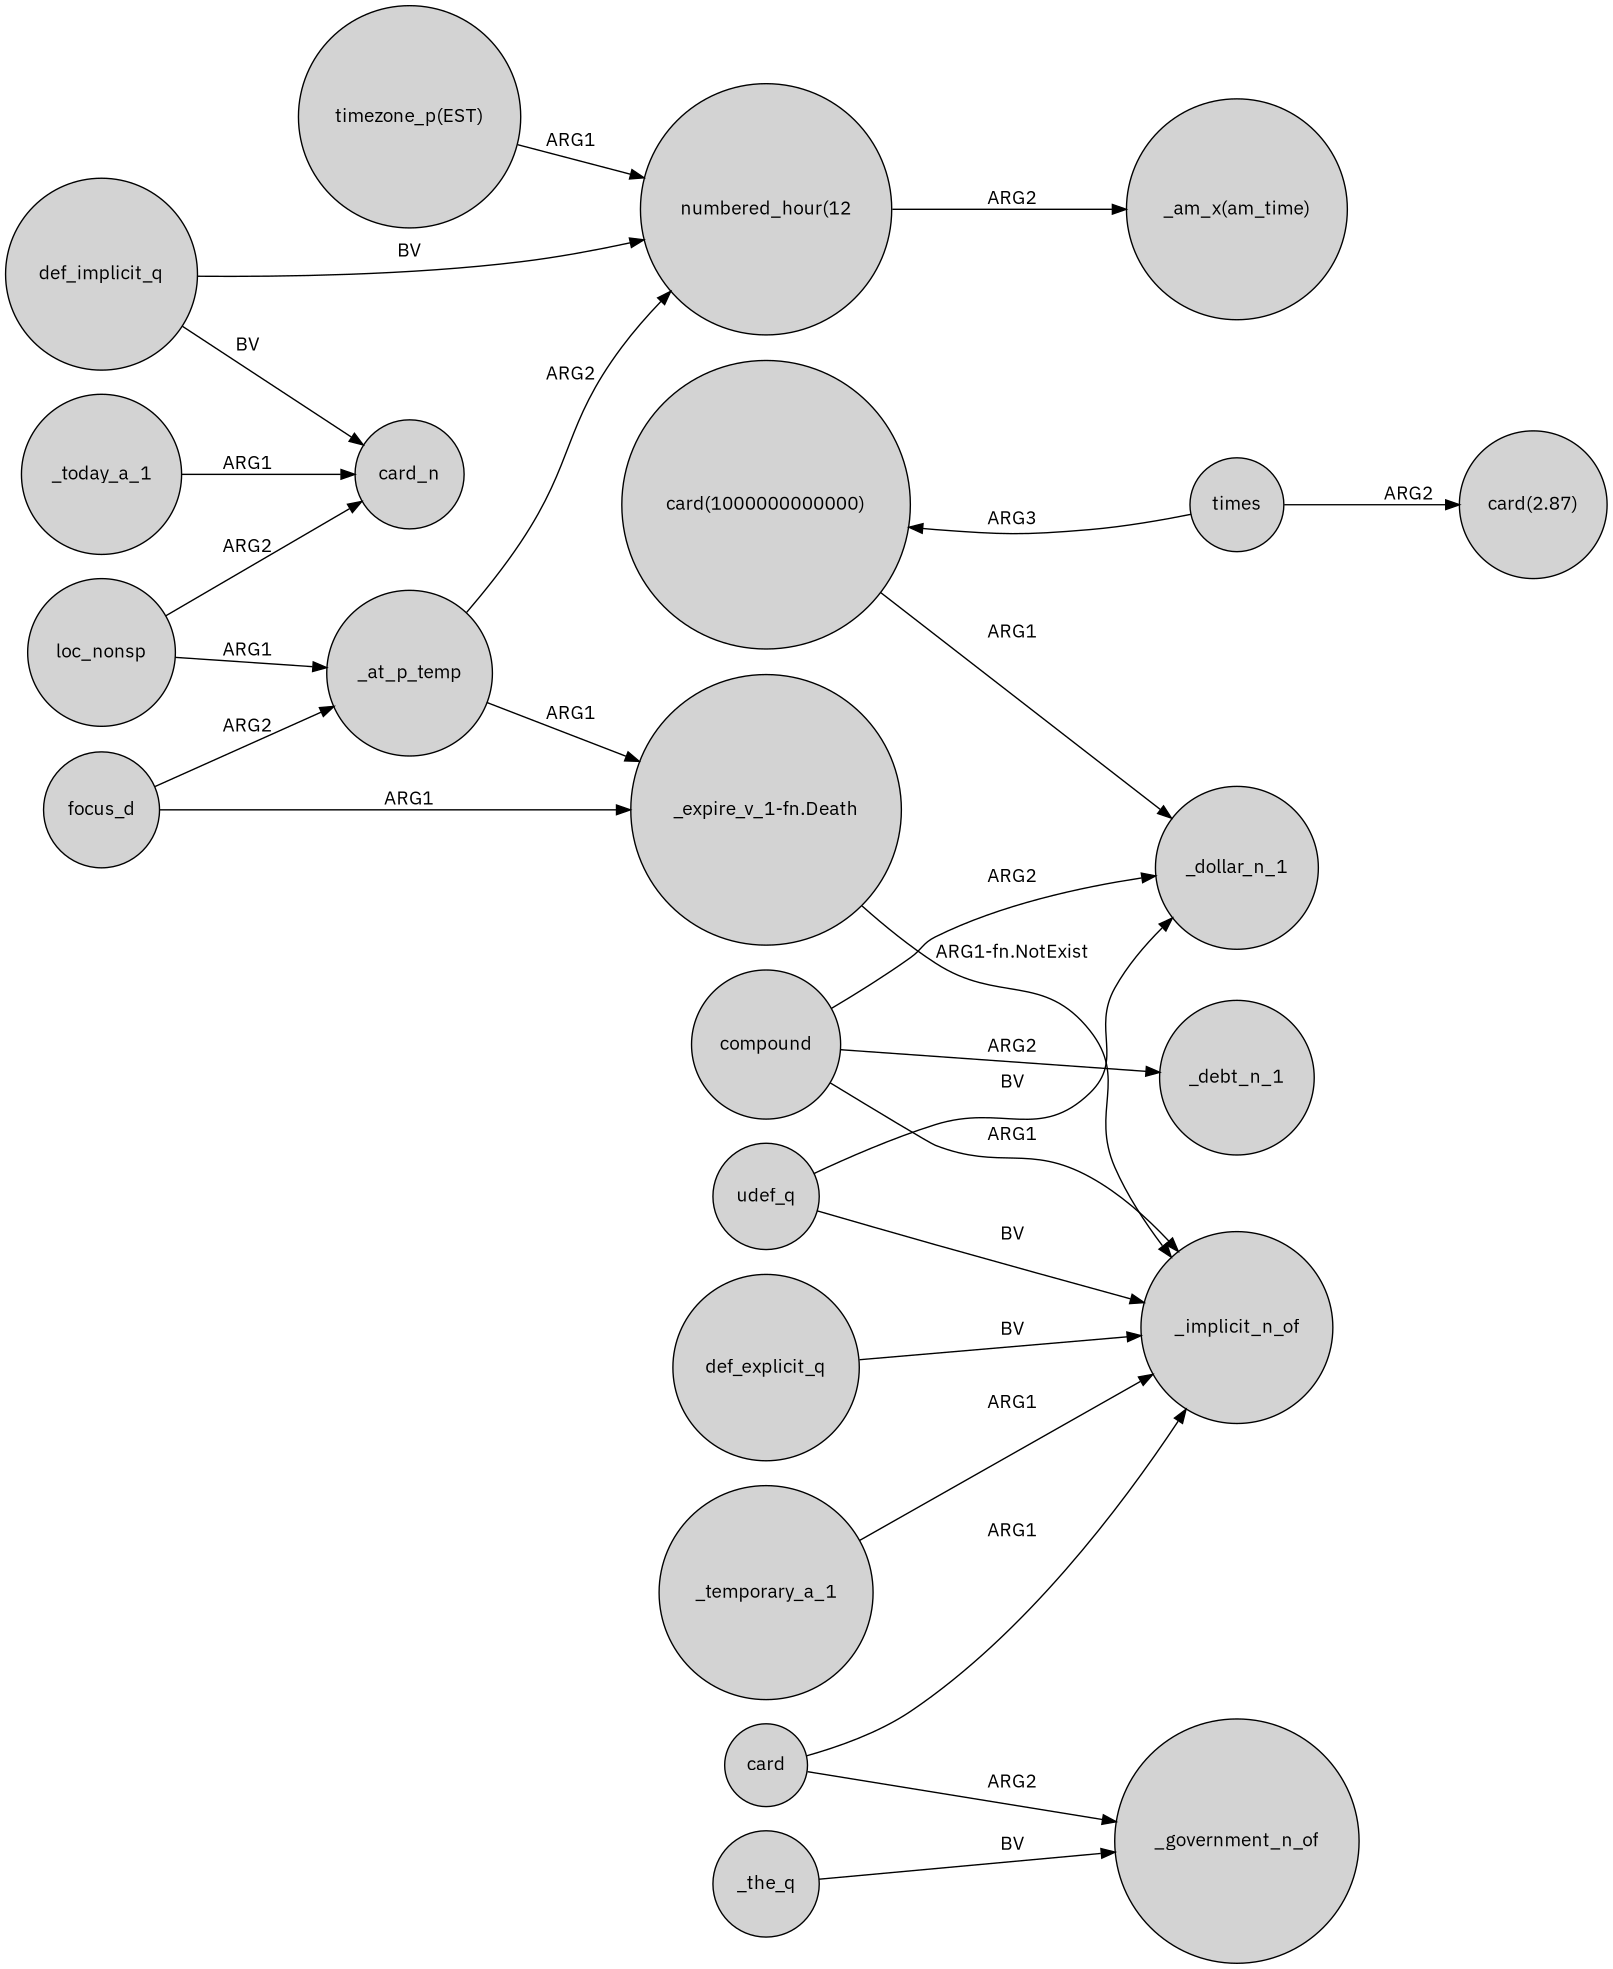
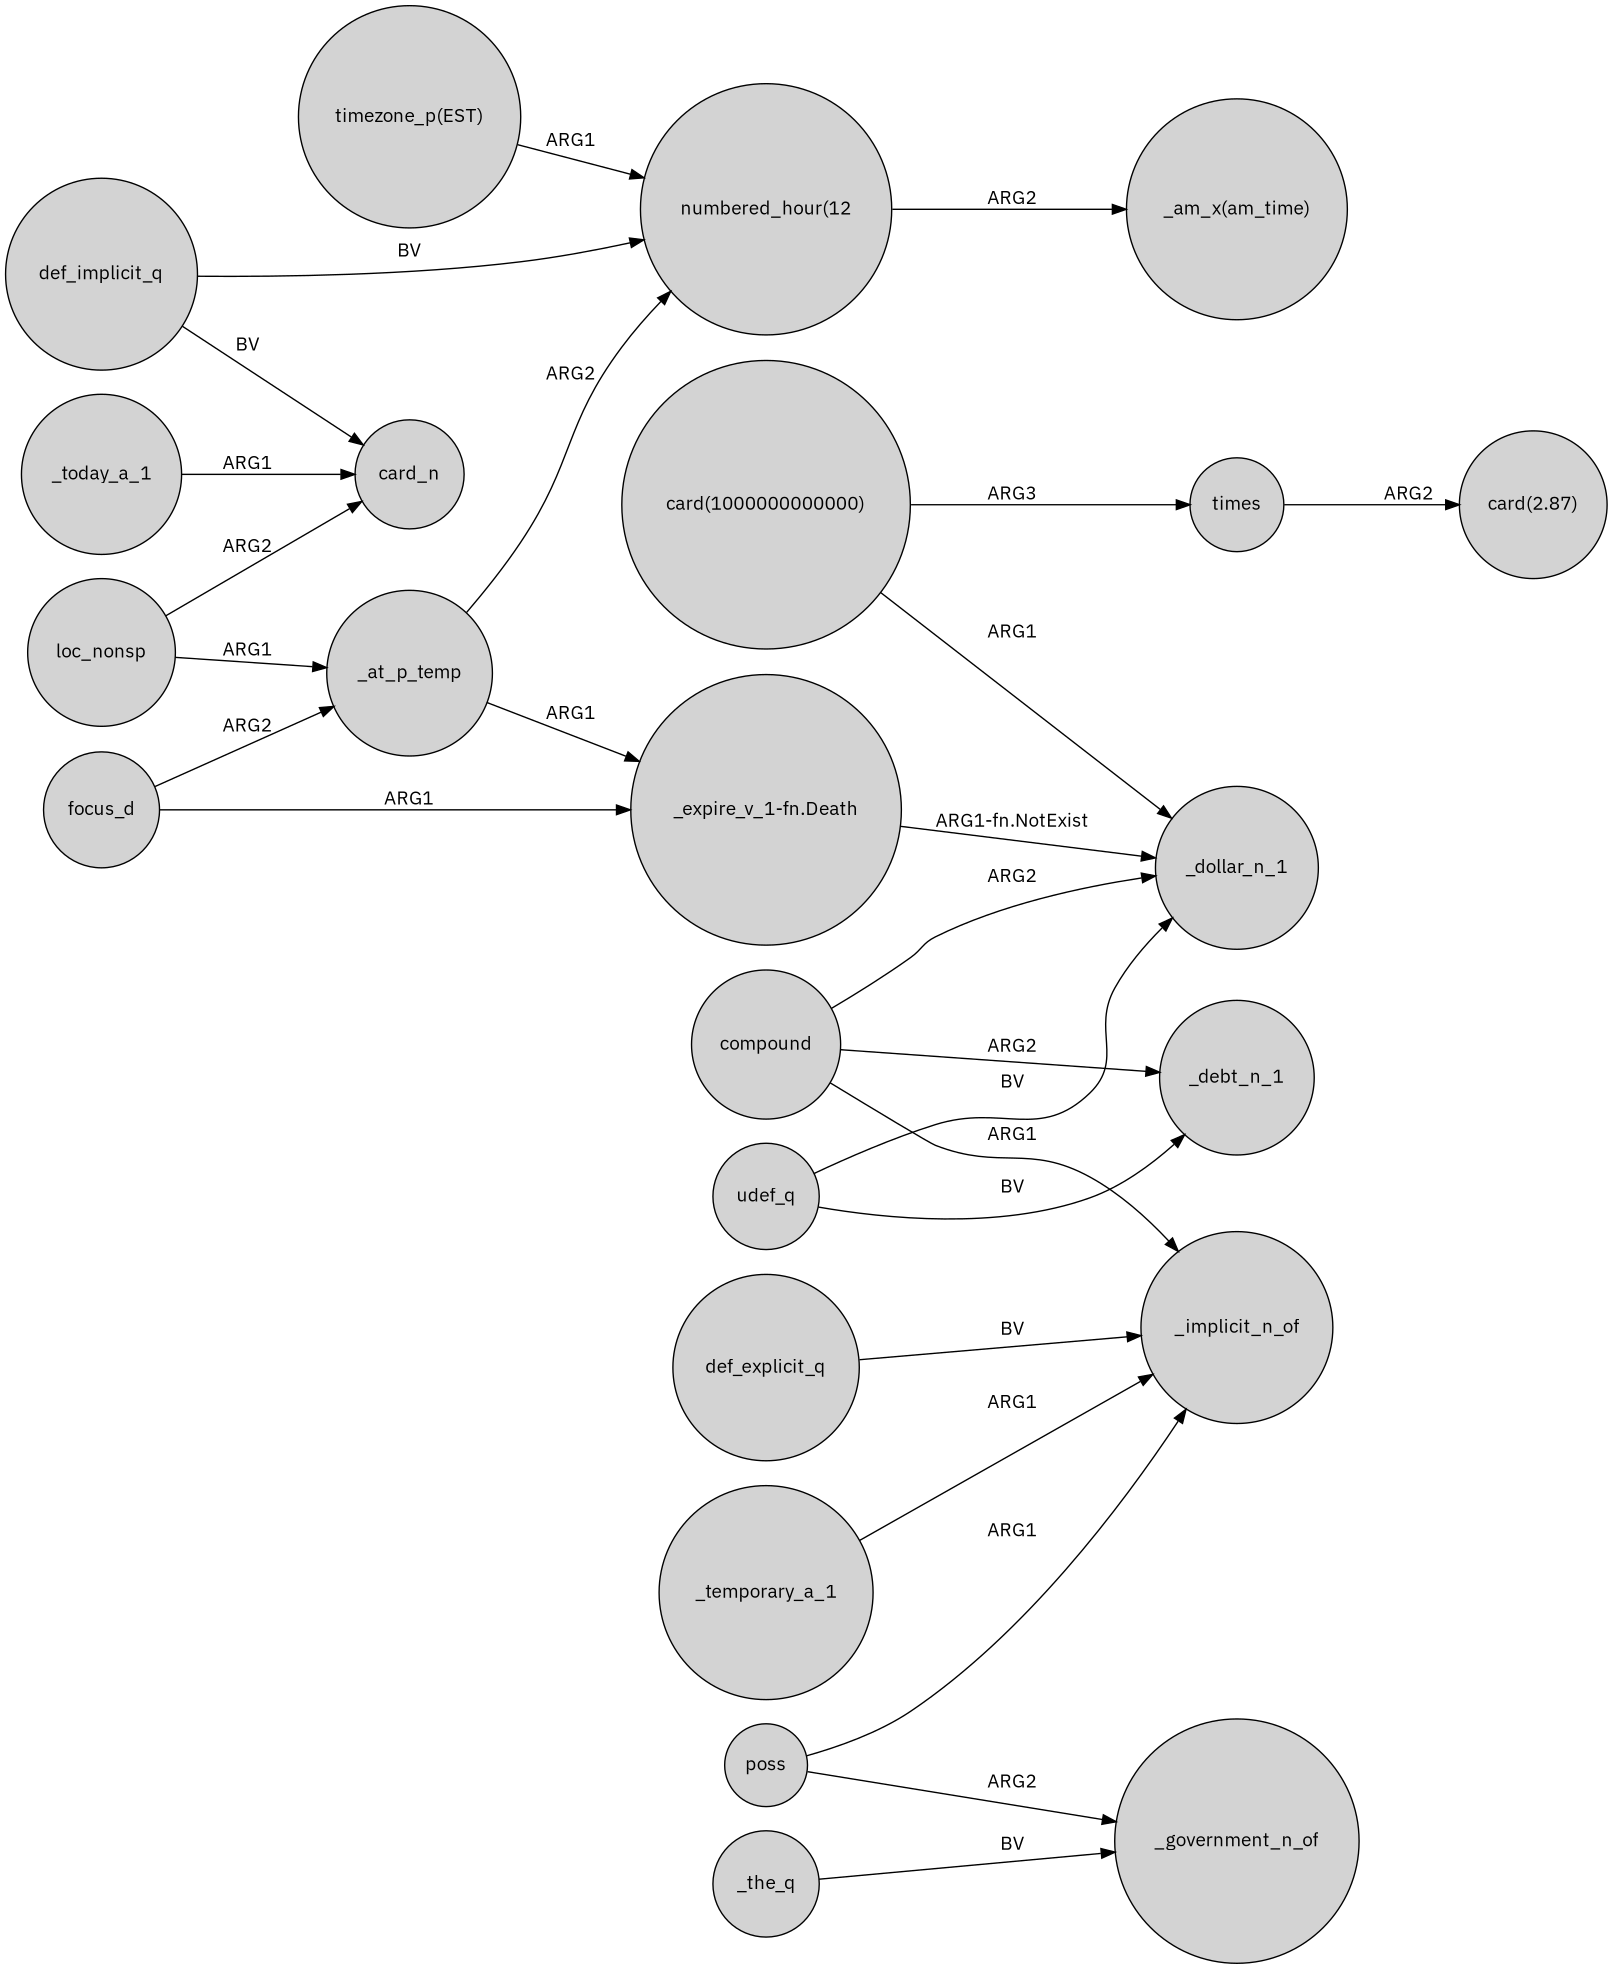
edge "times" -> "card(1000000000000)": reversed
edge "_expire_v_1-fn.Death" -> "_implicit_n_of": now "_expire_v_1-fn.Death" -> "_dollar_n_1"
edge "udef_q" -> "_implicit_n_of": now "udef_q" -> "_debt_n_1"
node "card": label "card" -> "poss"
